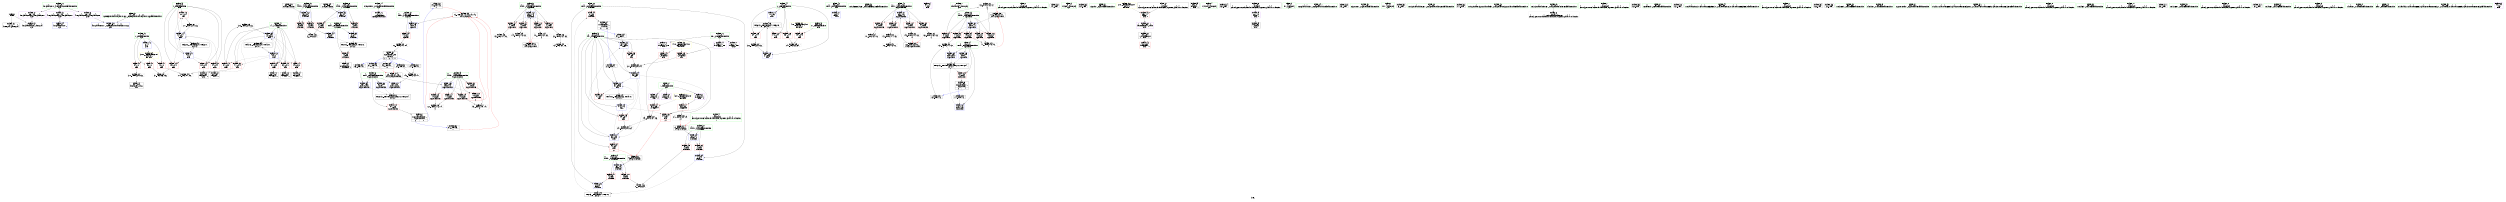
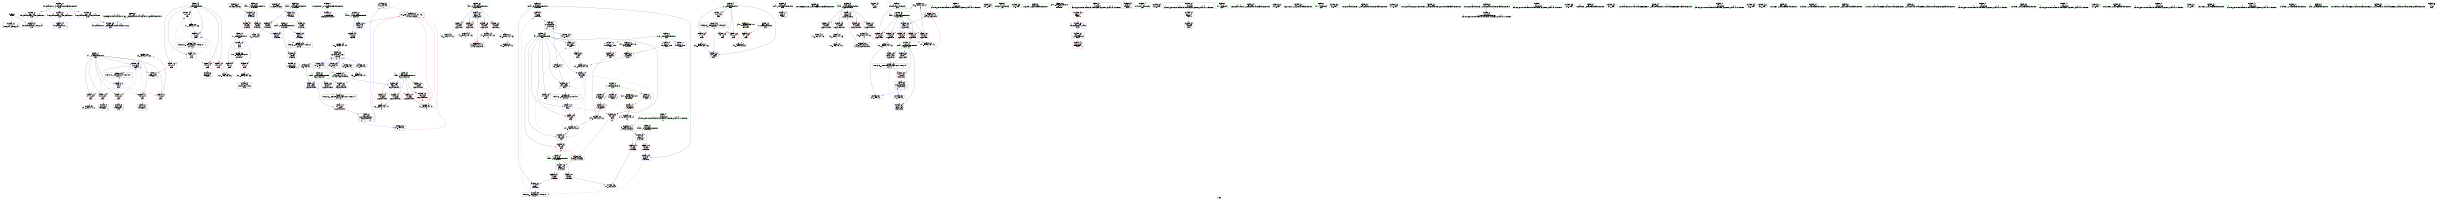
node "NodeID: 283": removed
node "NodeID: 91": removed
